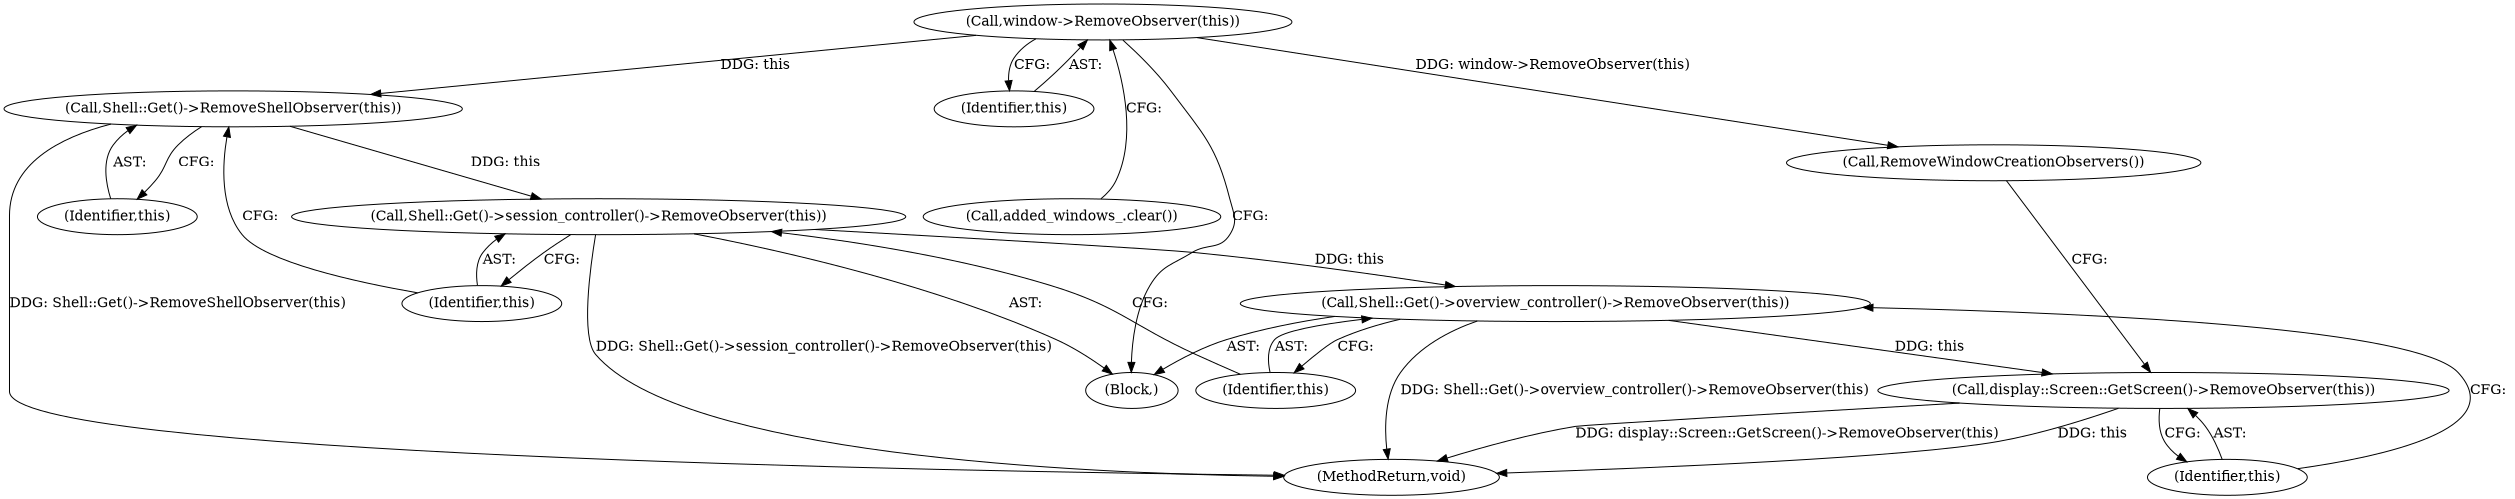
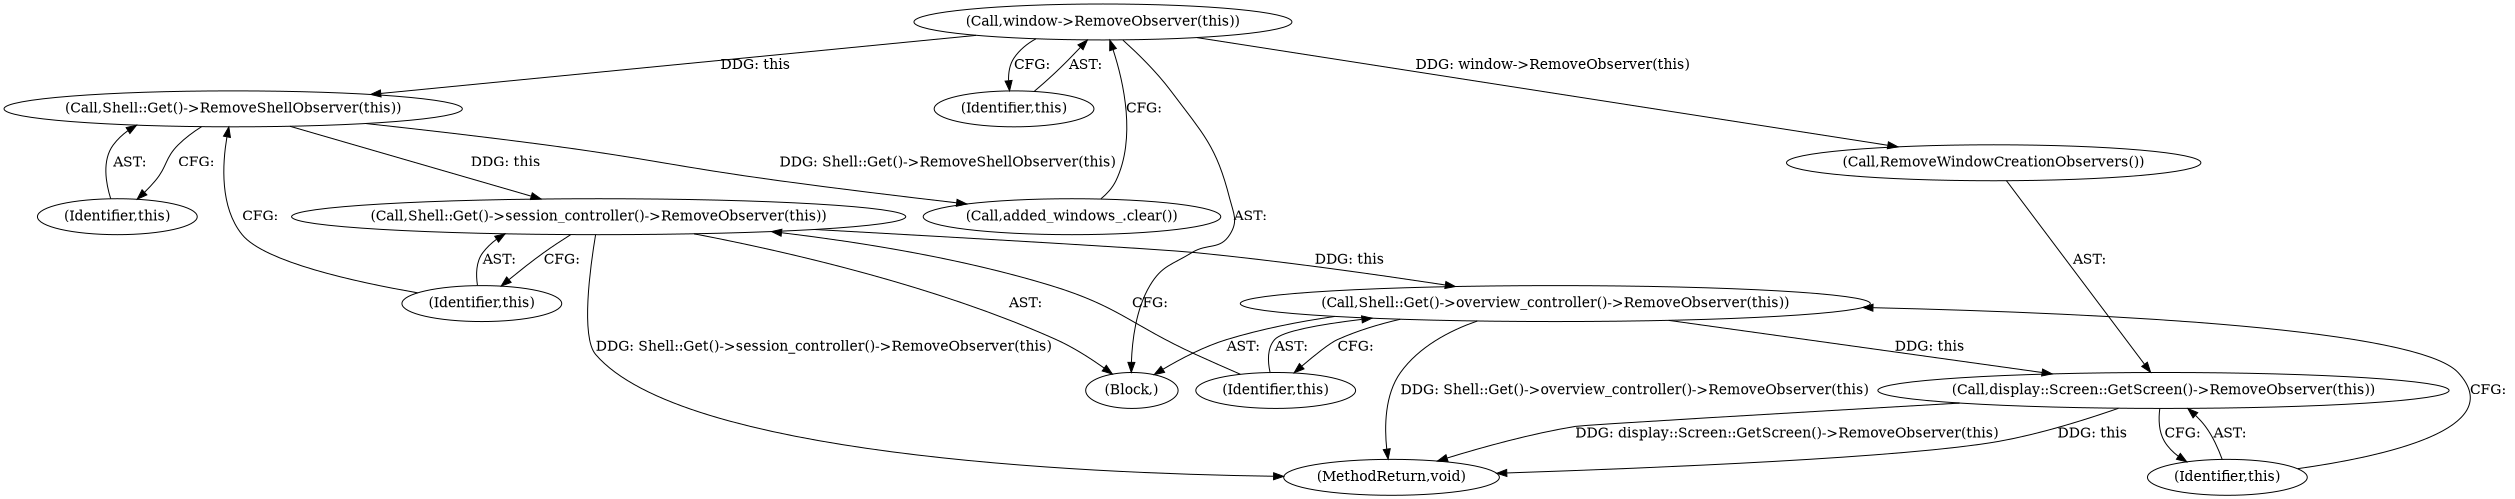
edge "(Call,window->RemoveObserver(this))" -> "(Block,)": label "CFG: " -> "AST: "
edge "(Call,RemoveWindowCreationObservers())" -> "(Call,display::Screen::GetScreen()->RemoveObserver(this))": label "CFG: " -> "AST: "
edge "(Call,Shell::Get()->RemoveShellObserver(this))" -> "(MethodReturn,void)": now "(Call,Shell::Get()->RemoveShellObserver(this))" -> "(Call,added_windows_.clear())"
